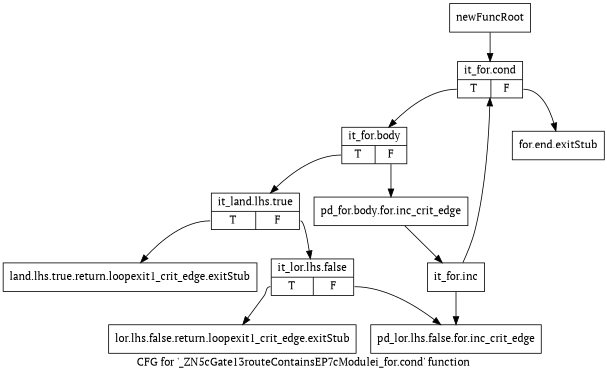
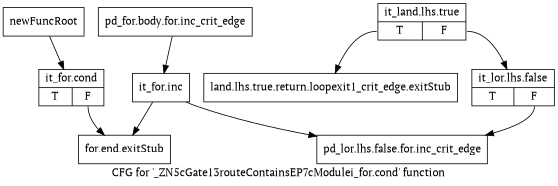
node "it_for.body": removed
edge "it_for.inc" -> "it_for.cond": now "it_for.inc" -> "for.end.exitStub"
node "lor.lhs.false.return.loopexit1_crit_edge.exitStub": removed
